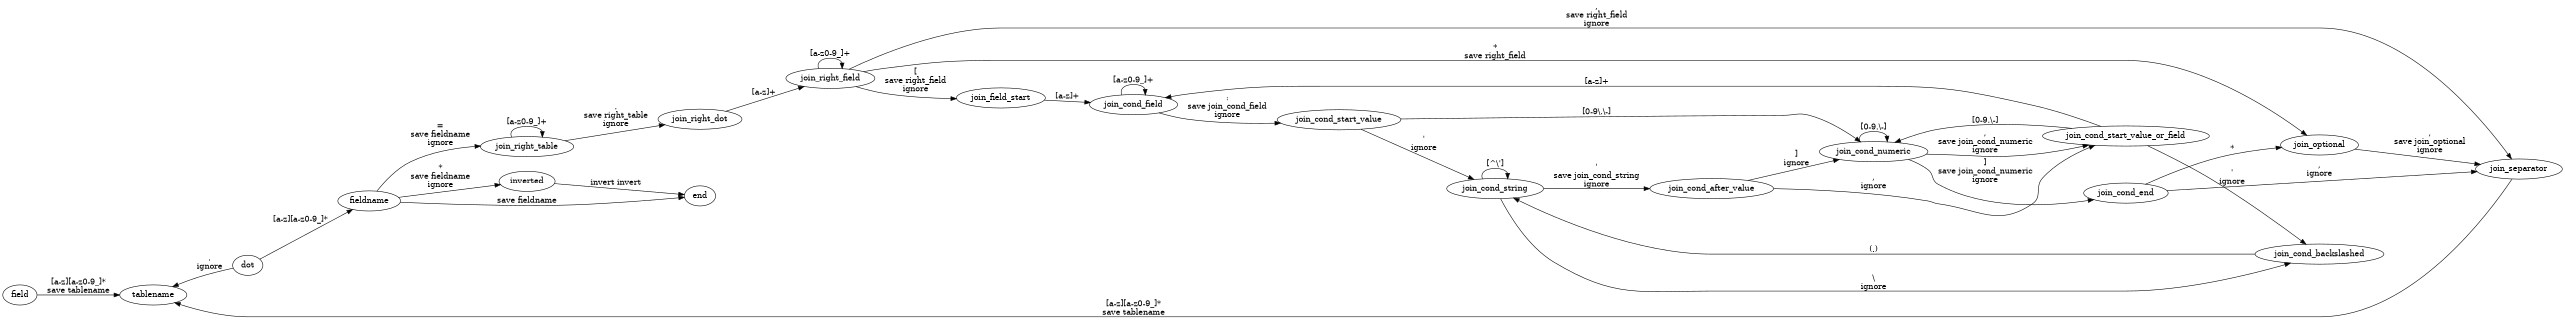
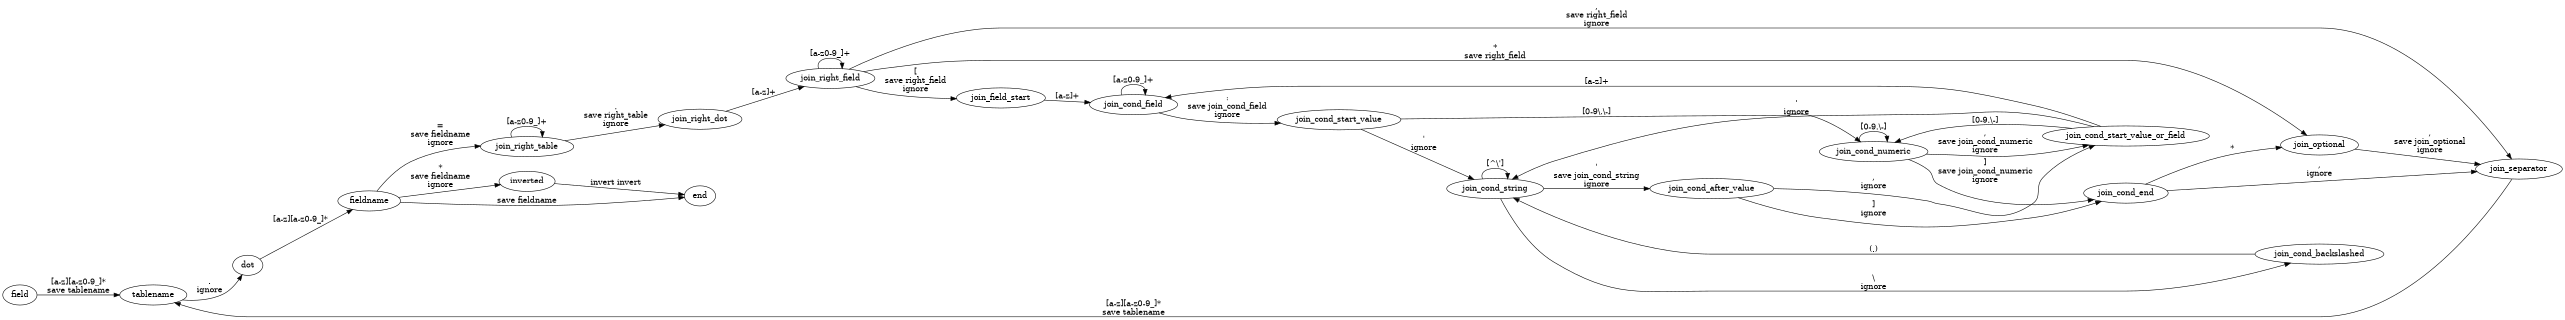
edge "join_cond_after_value" -> "join_cond_numeric": now "join_cond_after_value" -> "join_cond_end"
edge "join_cond_start_value_or_field" -> "join_cond_backslashed": now "join_cond_start_value_or_field" -> "join_cond_string"
edge "dot" -> "tablename": reversed
